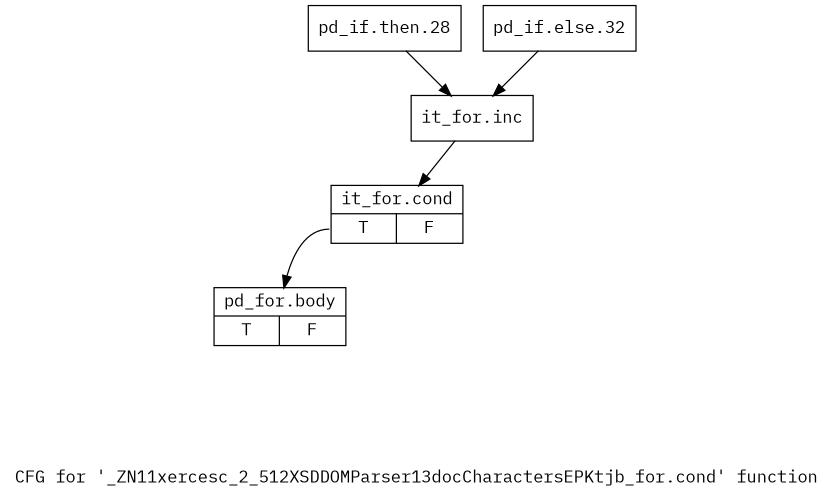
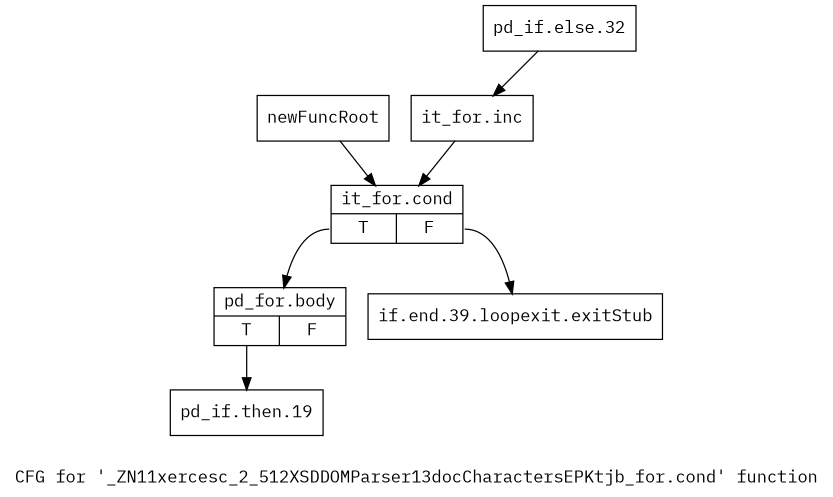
node "pd_if.then.28": removed
node "newFuncRoot": added
node "if.end.39.loopexit.exitStub": added
node "pd_if.then.19": added
